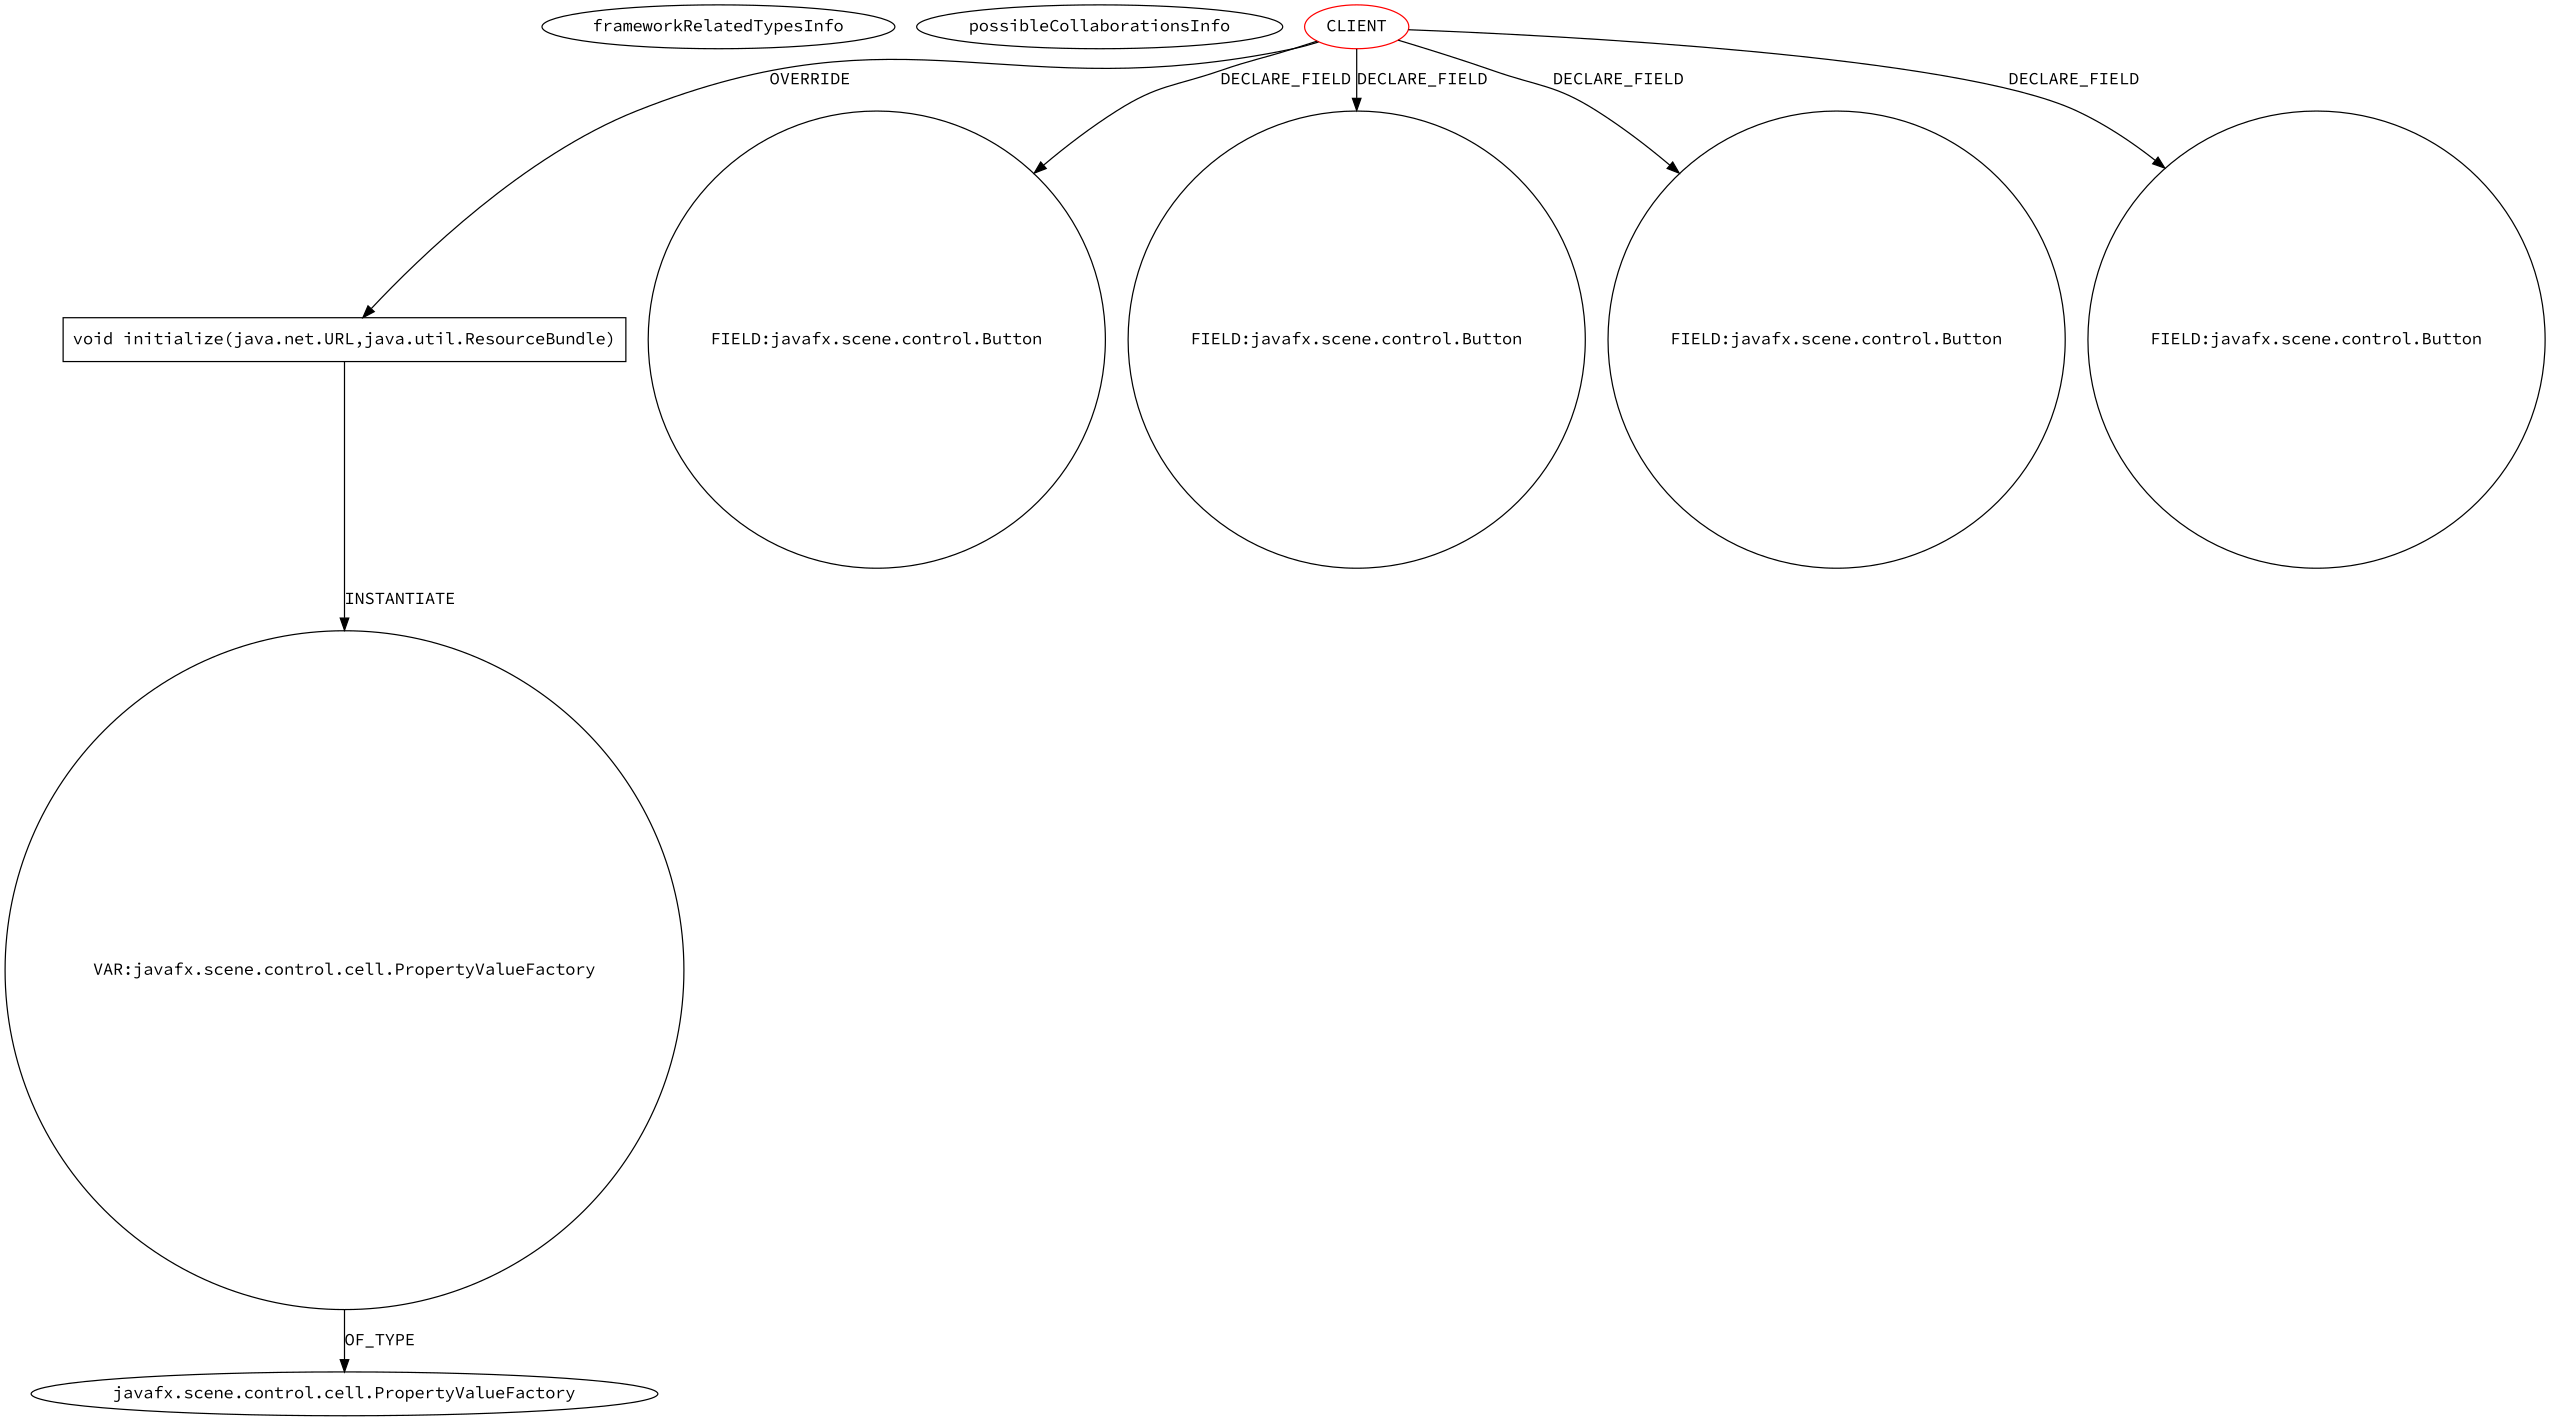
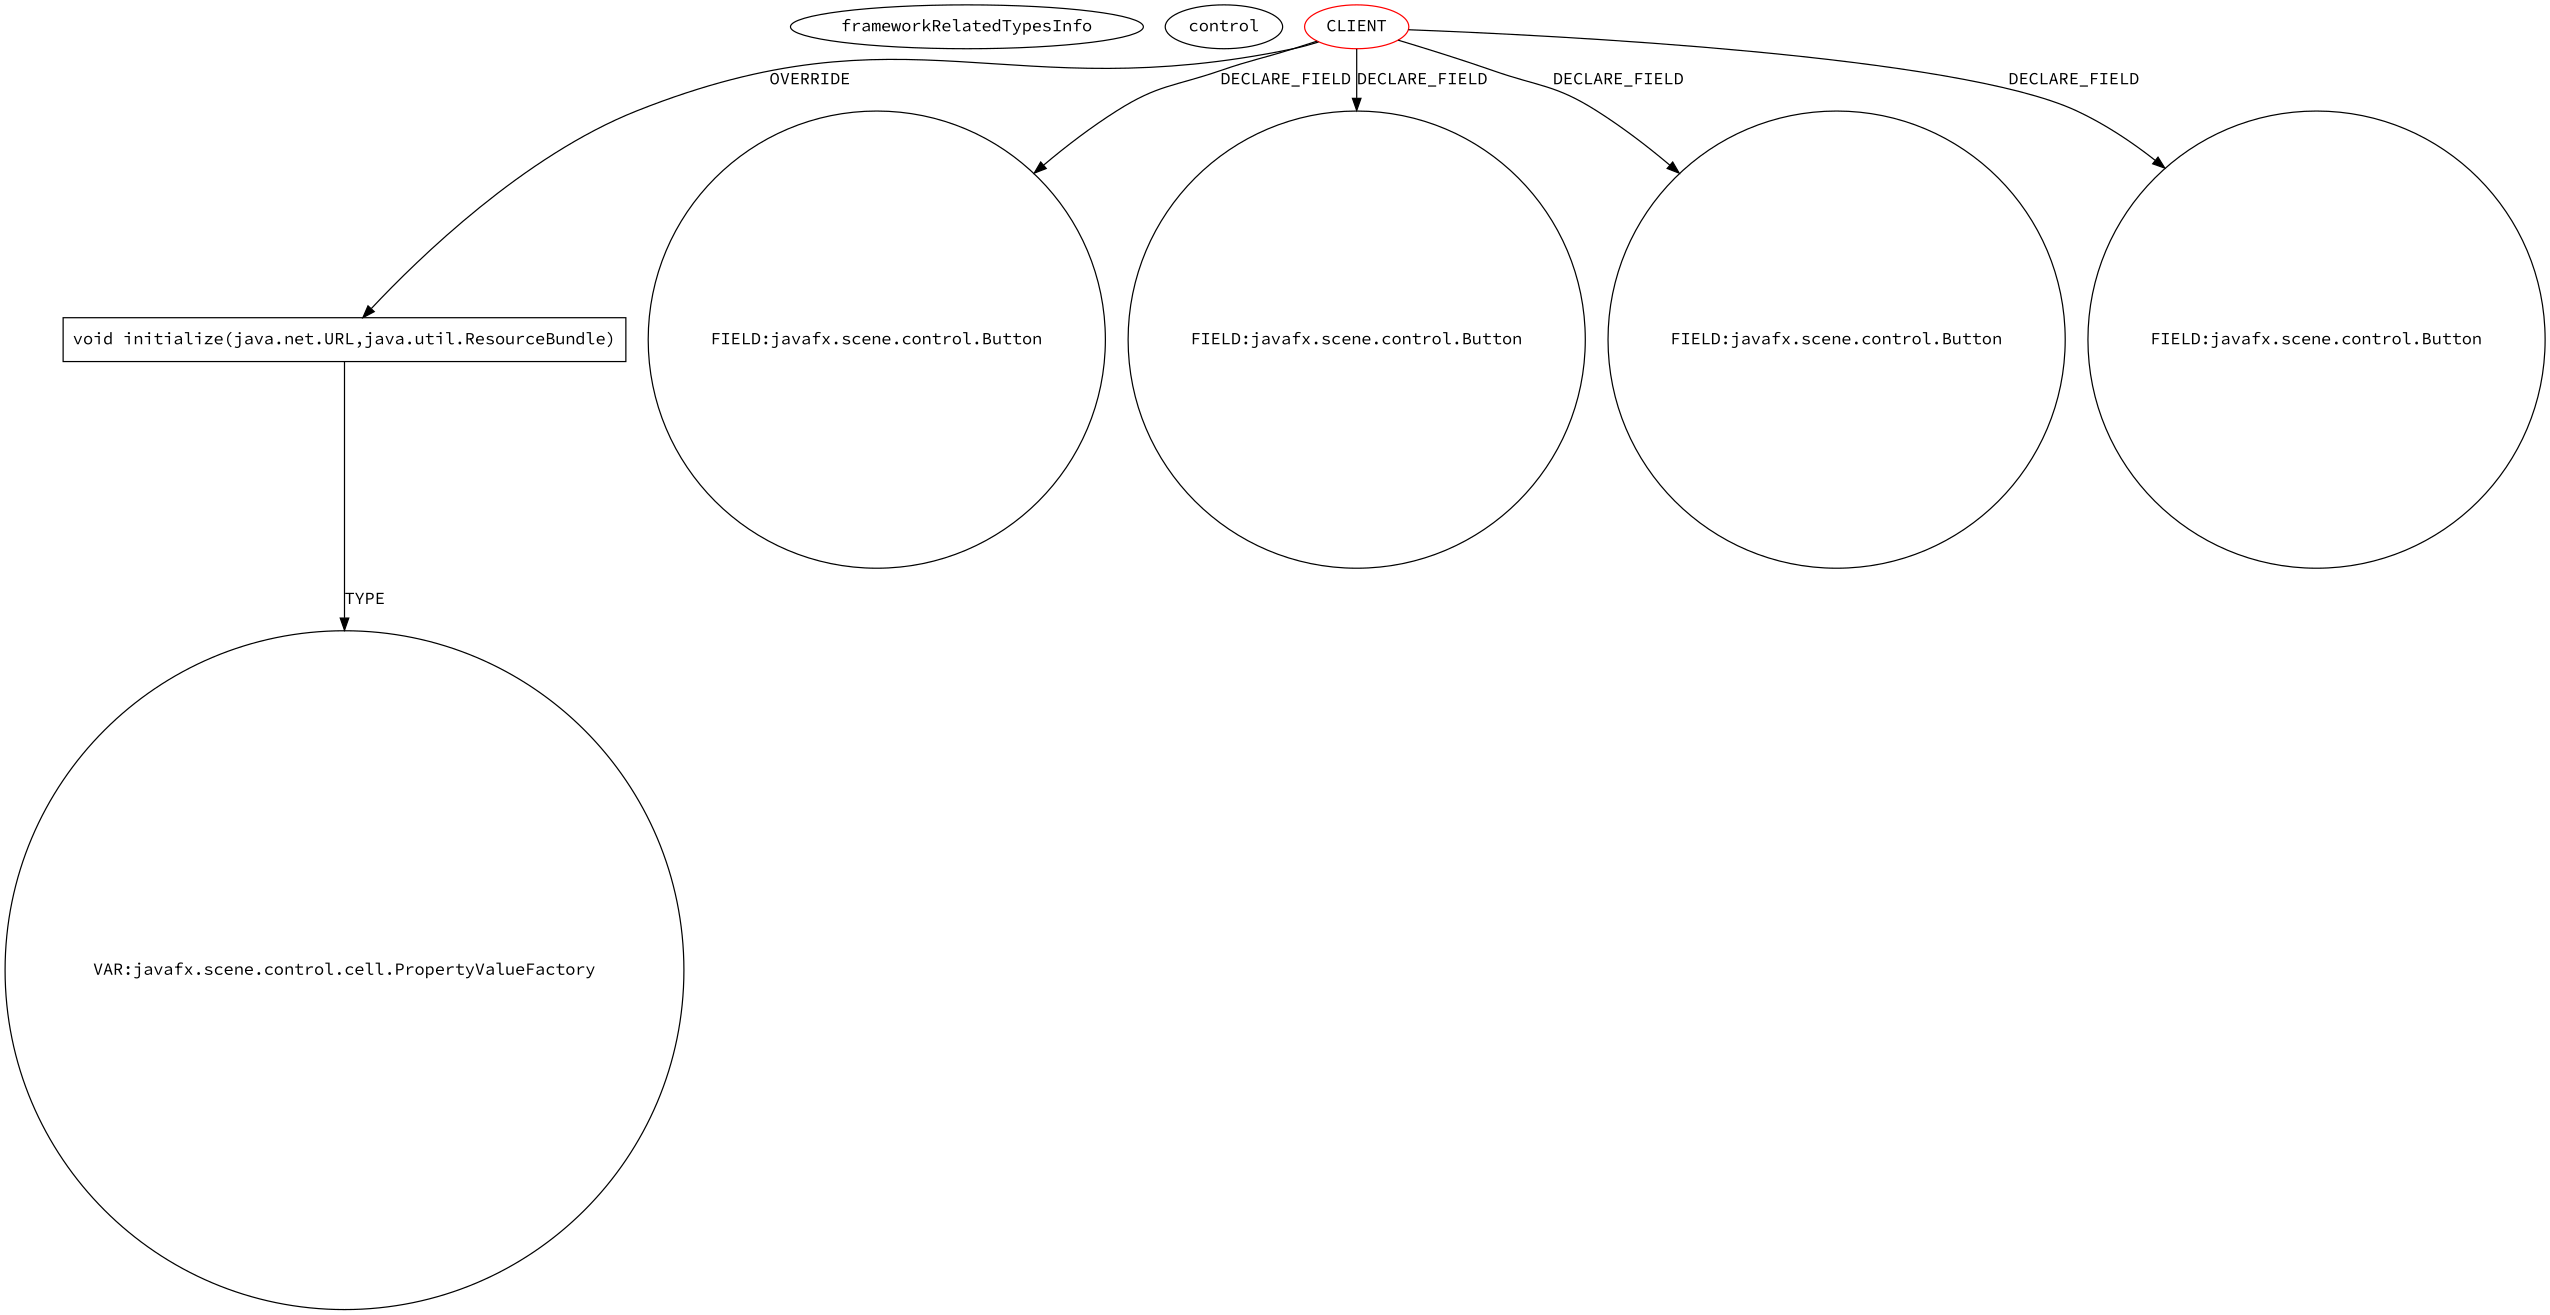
node "possibleCollaborationsInfo": label "possibleCollaborationsInfo" -> "control"
edge "void initialize(java.net.URL,java.util.ResourceBundle)" -> "VAR:javafx.scene.control.cell.PropertyValueFactory": label "INSTANTIATE" -> "TYPE"
node "javafx.scene.control.cell.PropertyValueFactory": removed
